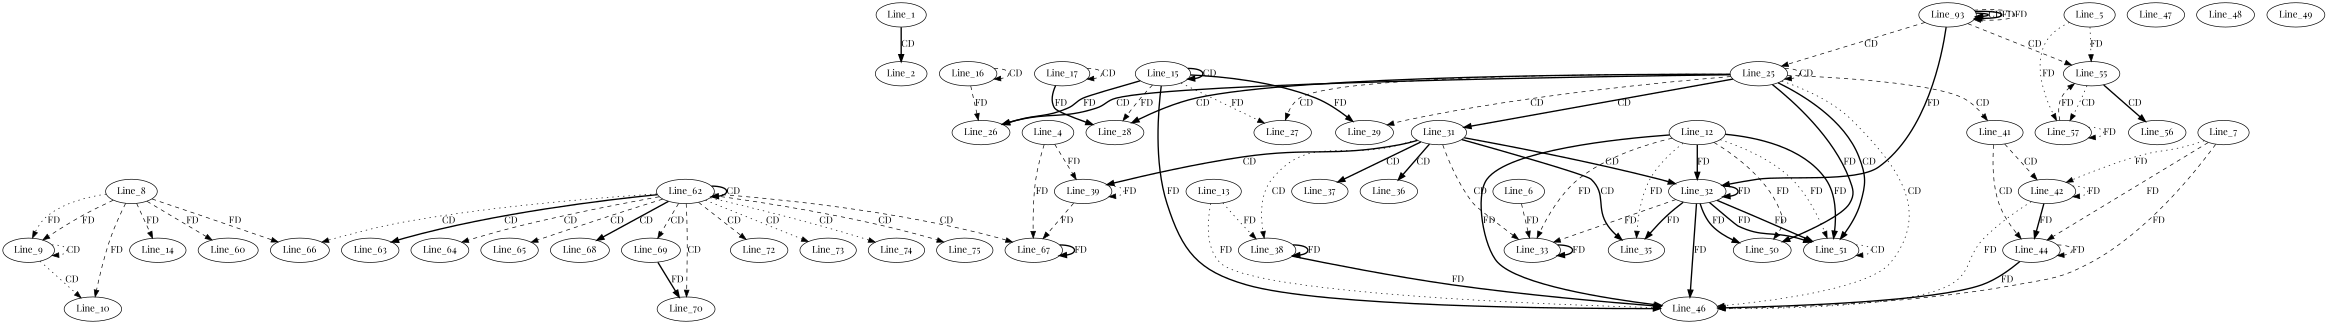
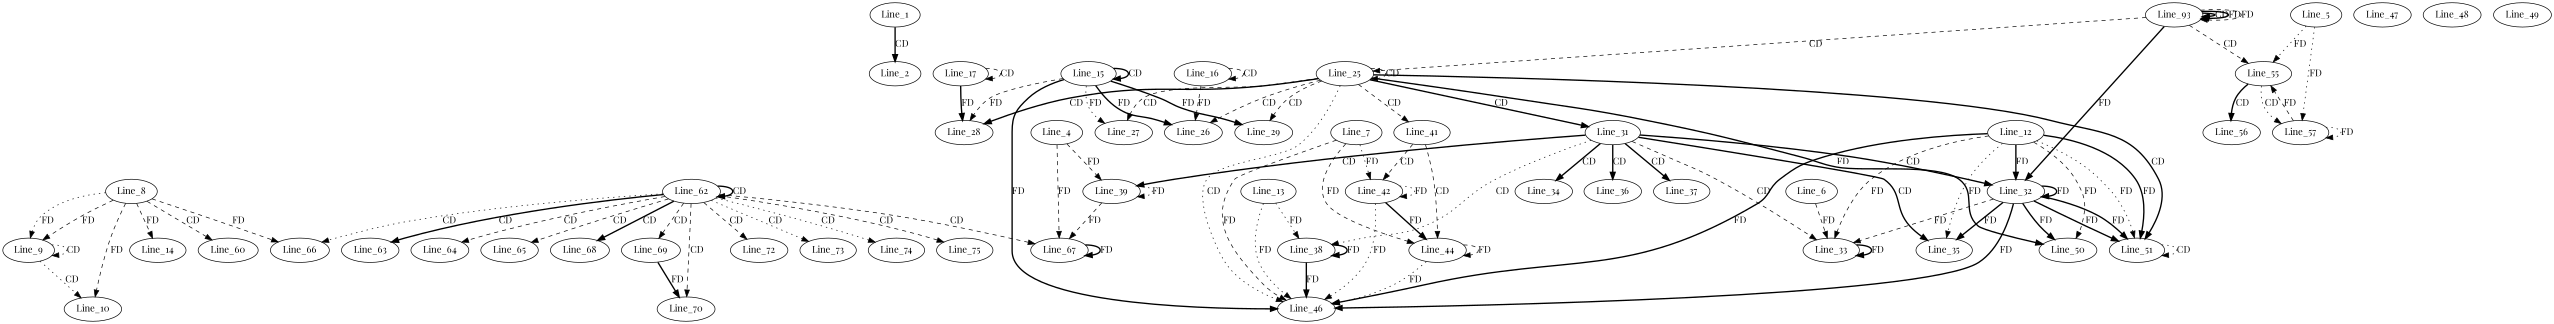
edge "Line_25" -> "Line_26": style bold -> dashed
node "Line_34": added
edge "Line_8" -> "Line_60": label "FD" -> "CD"
edge "Line_44" -> "Line_46": style bold -> dotted
